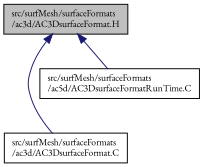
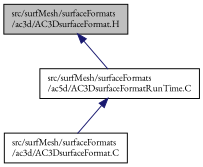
edge "src/surfMesh/surfaceFormats /ac3d/AC3DsurfaceFormat.C" -> "src/surfMesh/surfaceFormats /ac3d/AC3DsurfaceFormat.H": now "src/surfMesh/surfaceFormats /ac3d/AC3DsurfaceFormat.C" -> "src/surfMesh/surfaceFormats /ac5d/AC3DsurfaceFormatRunTime.C"
